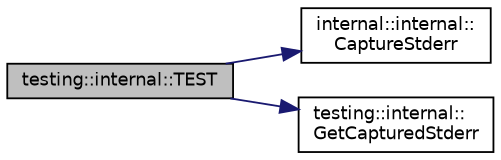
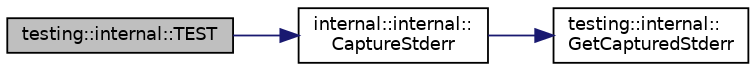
edge "testing::internal::TEST" -> "testing::internal:: GetCapturedStderr": now "internal::internal:: CaptureStderr" -> "testing::internal:: GetCapturedStderr"
